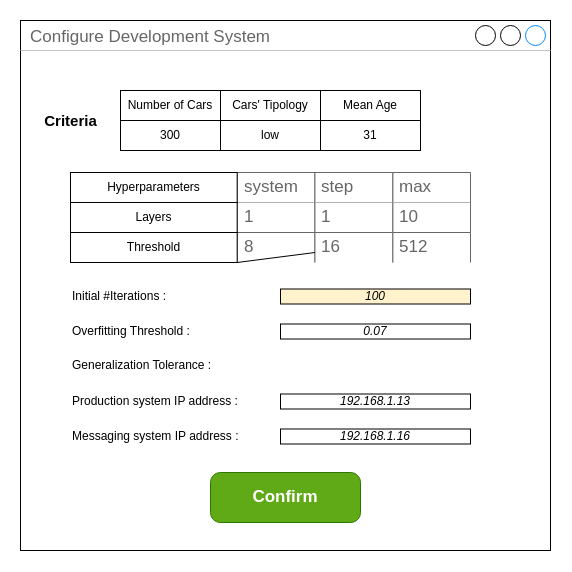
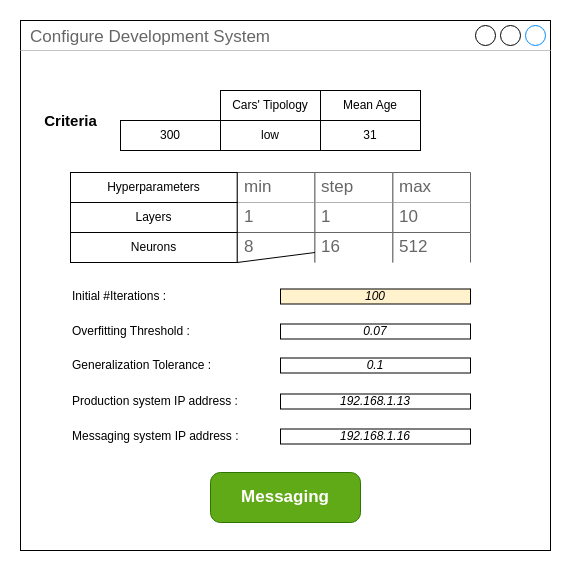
node "Number of Cars": removed
node "system": label "system" -> "min"
node "Threshold": label "Threshold" -> "Neurons"
node "0.1": added
node "Confirm": label "Confirm" -> "Messaging"
